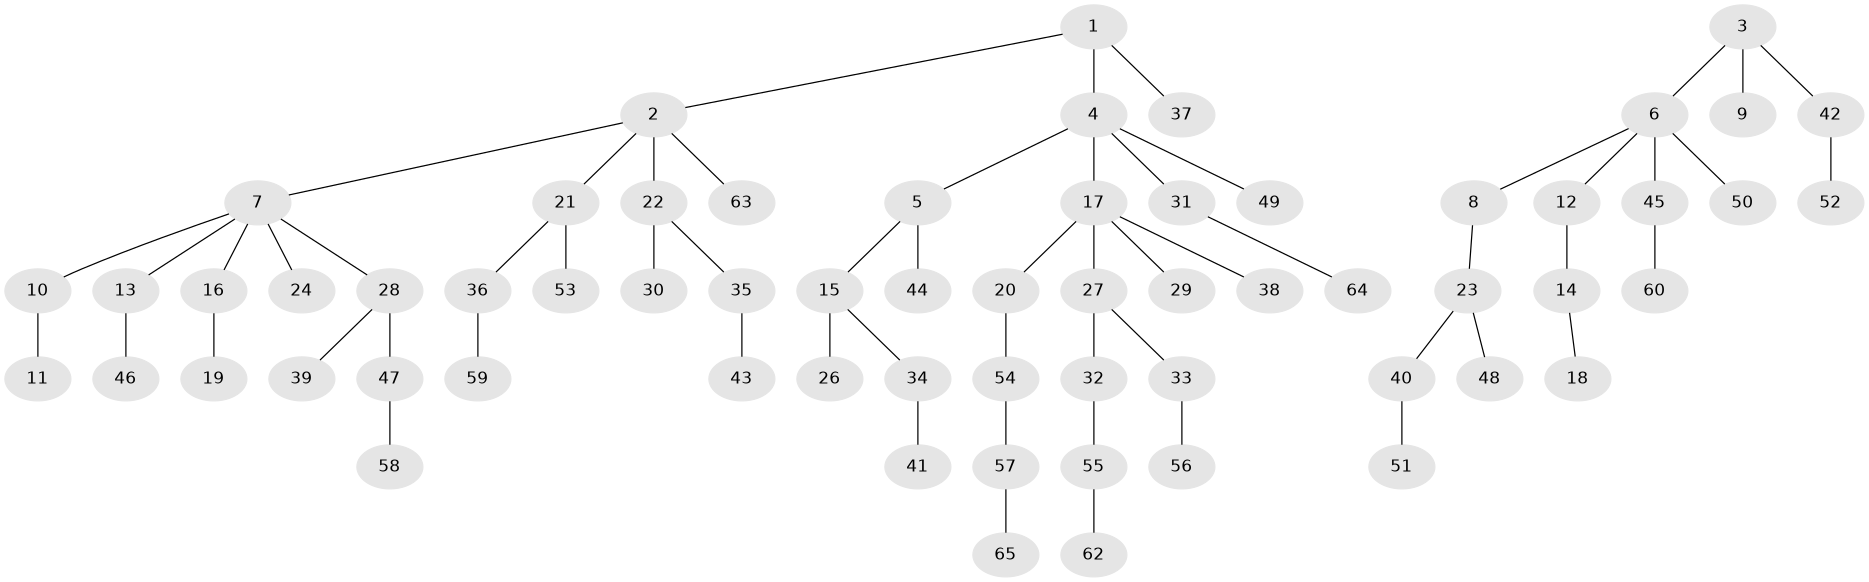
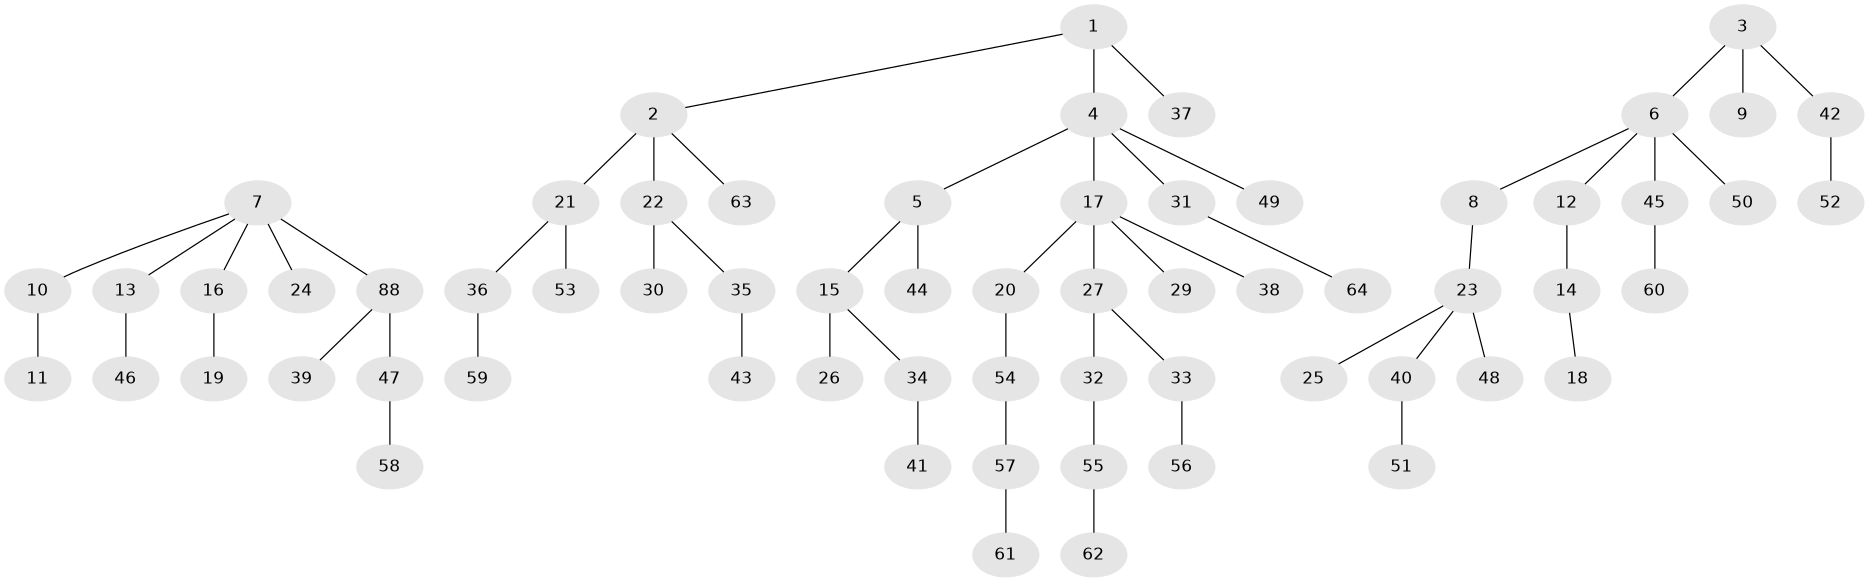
edge "2" -- "7": removed
node "28": label "28" -> "88"
node "25": added
node "65": label "65" -> "61"
